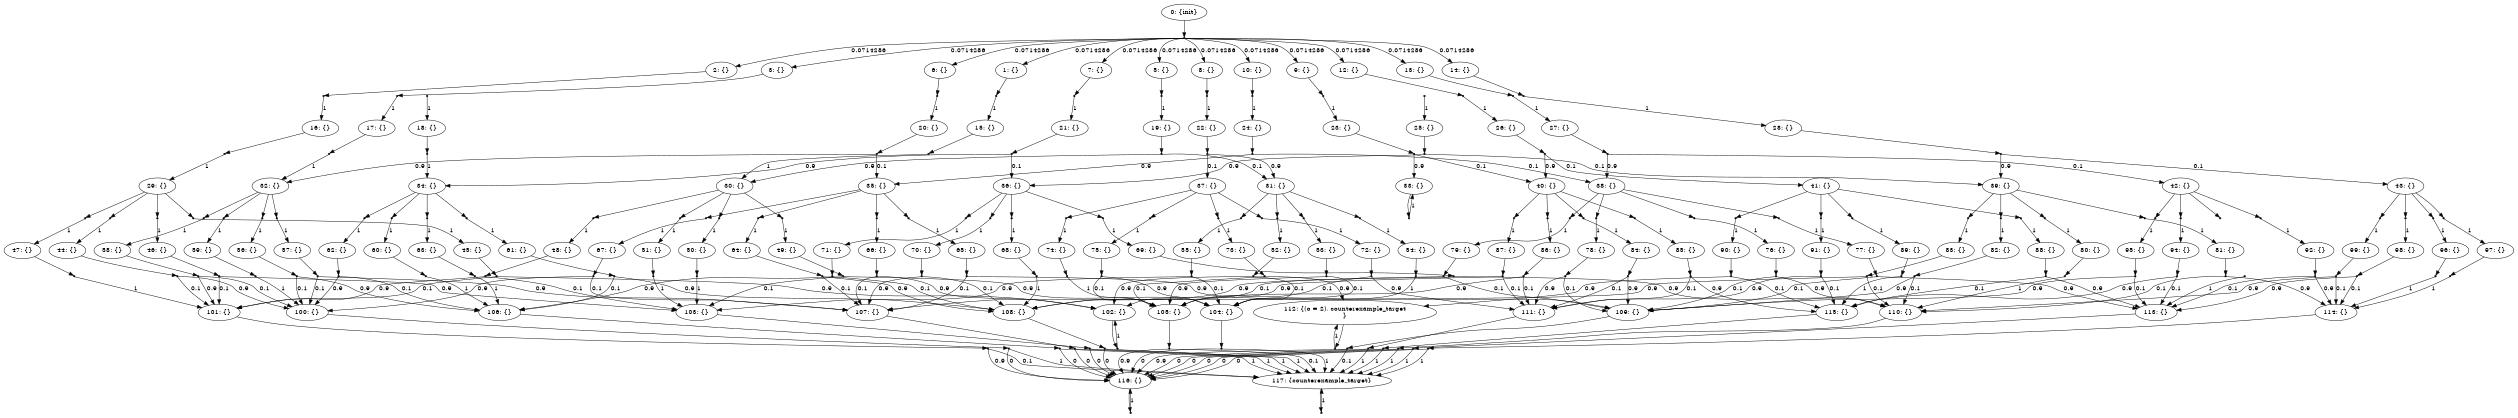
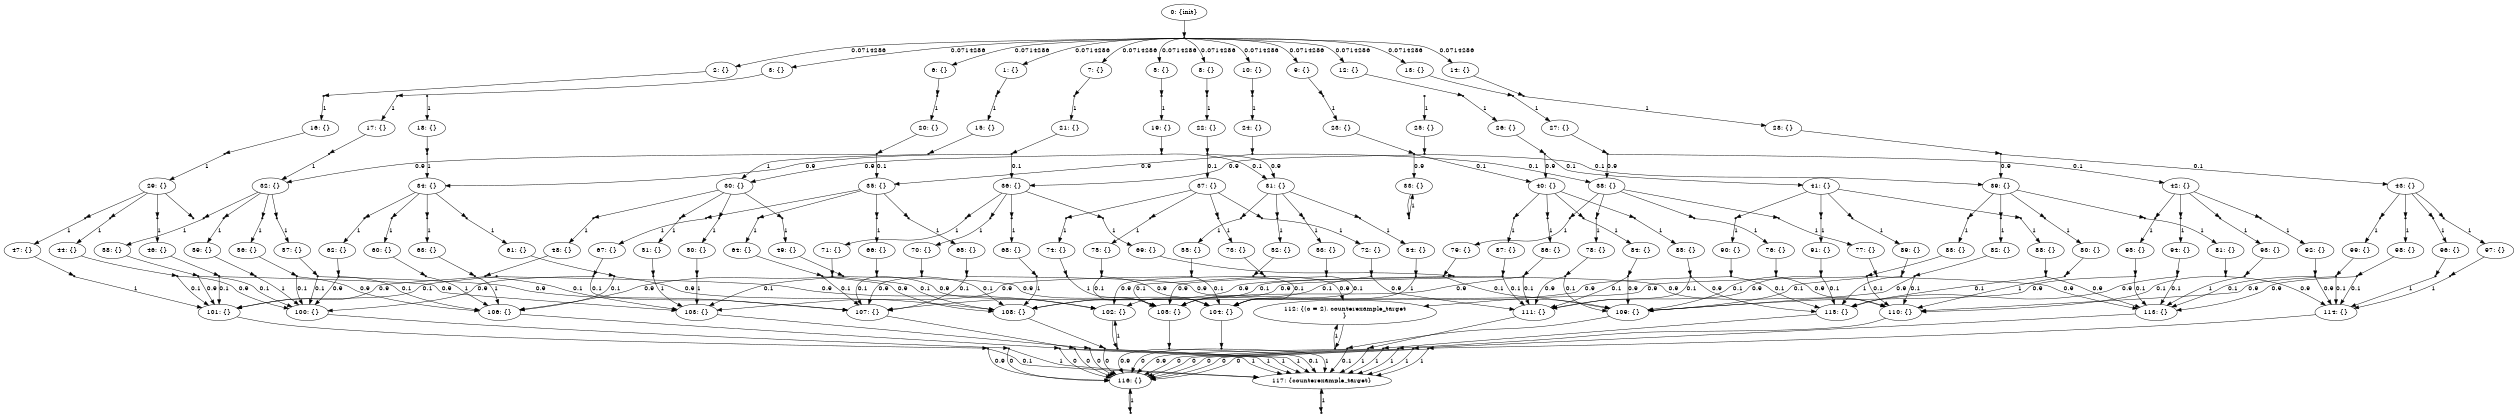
node "45: {}": removed
node "93: {}": added
